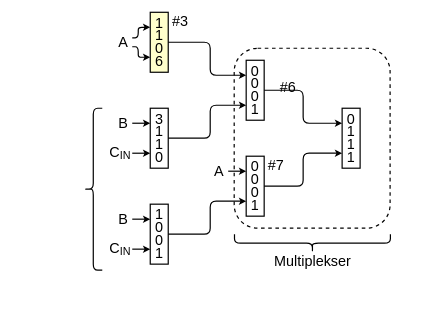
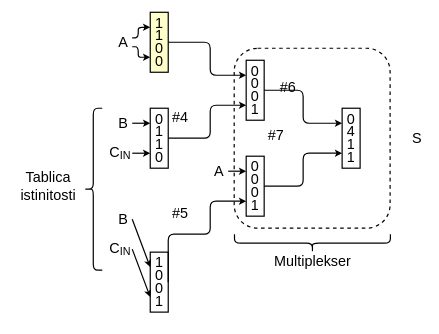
node "#3": removed
node "1 1 0 6": label "1 1 0 6" -> "1 1 0 0"
node "#4": added
node "3 1 1 0": label "3 1 1 0" -> "0 1 1 0"
node "0 1 1 1": label "0 1 1 1" -> "0 4 1 1"
node "S": added
node "#7": moved (276, 165) -> (276, 135)
node "Tablica istinitosti": added
node "#5": added
node "1 0 0 1": moved (159, 234) -> (159, 282)
